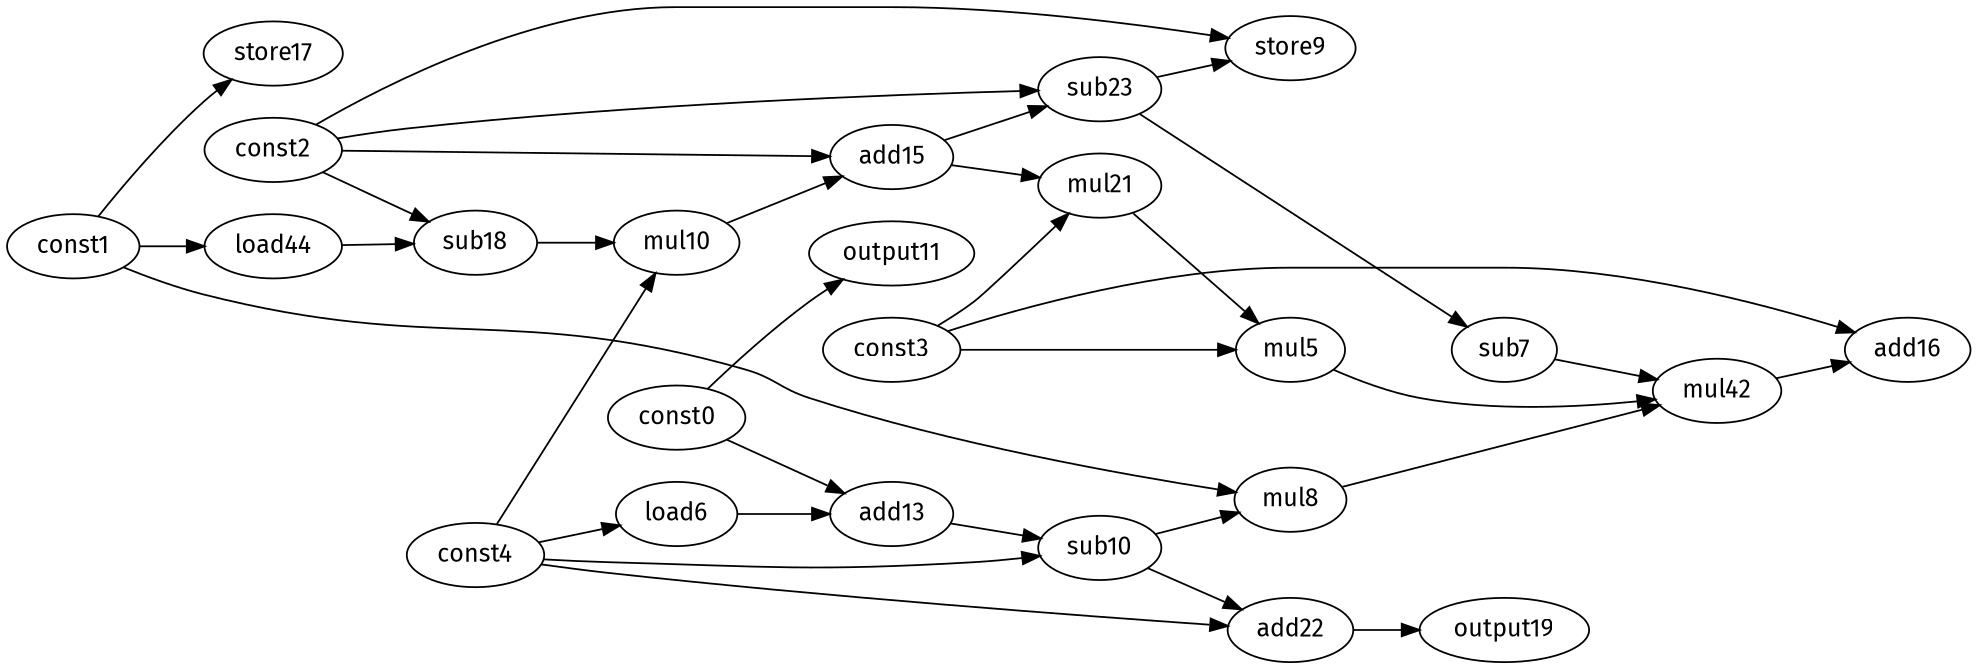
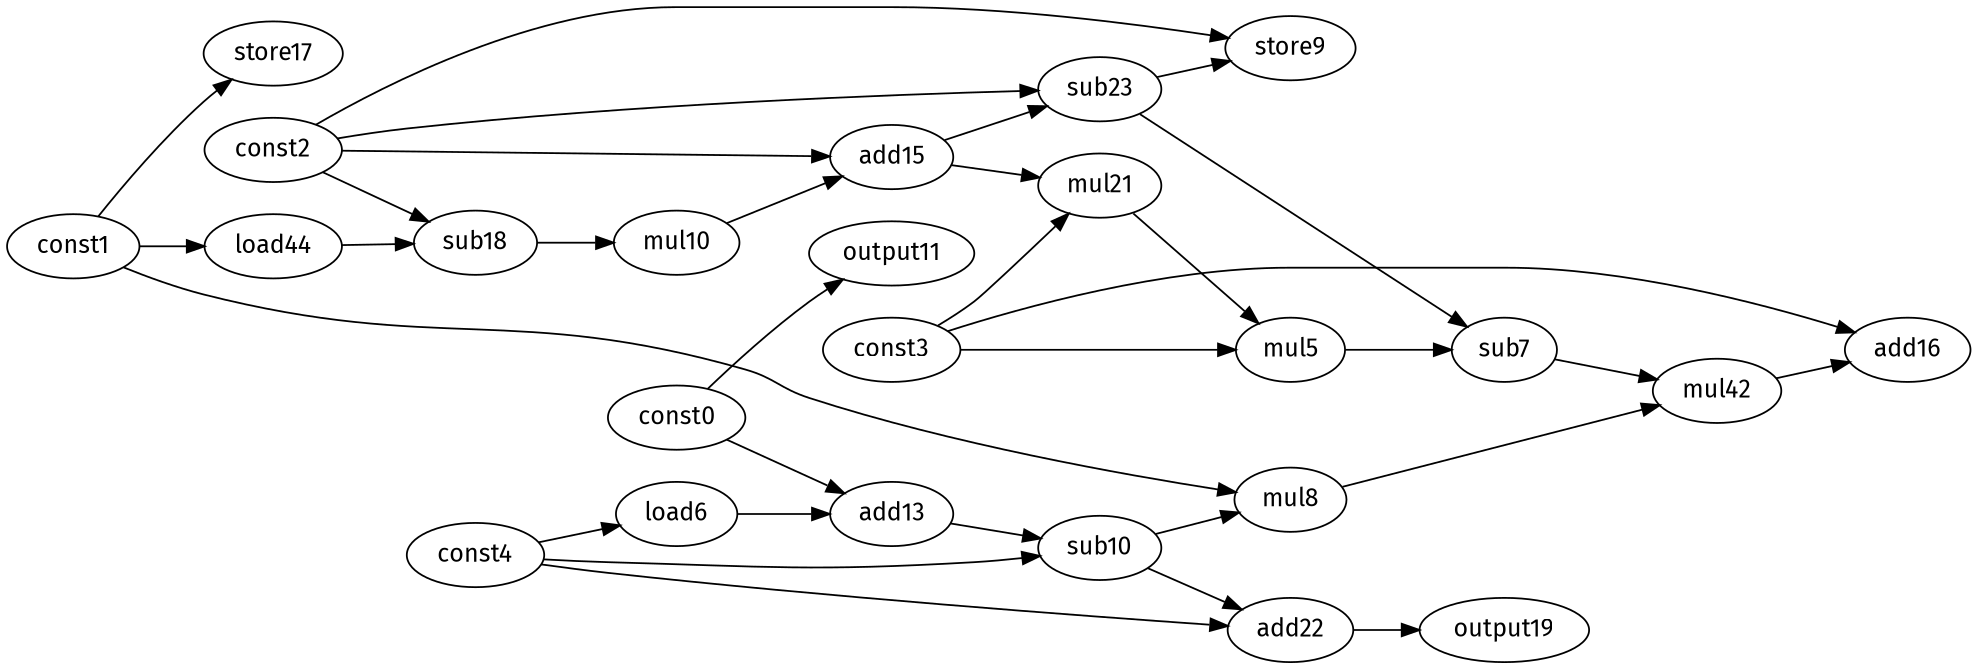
edge "mul5" -> "mul42": now "mul5" -> "sub7"
edge "const4" -> "mul10": removed
